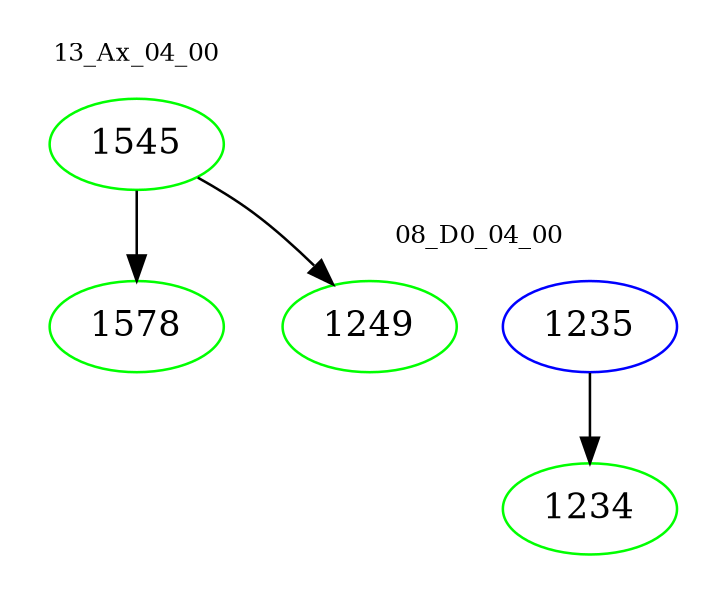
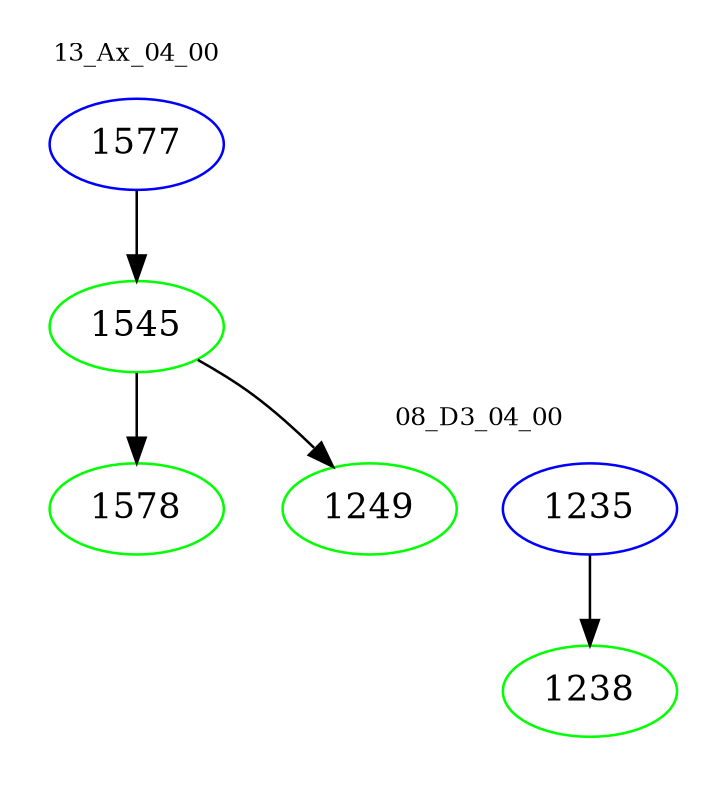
node "1577": added
cluster "08_D0_04_00": label "08_D0_04_00" -> "08_D3_04_00"
node "1234": label "1234" -> "1238"
